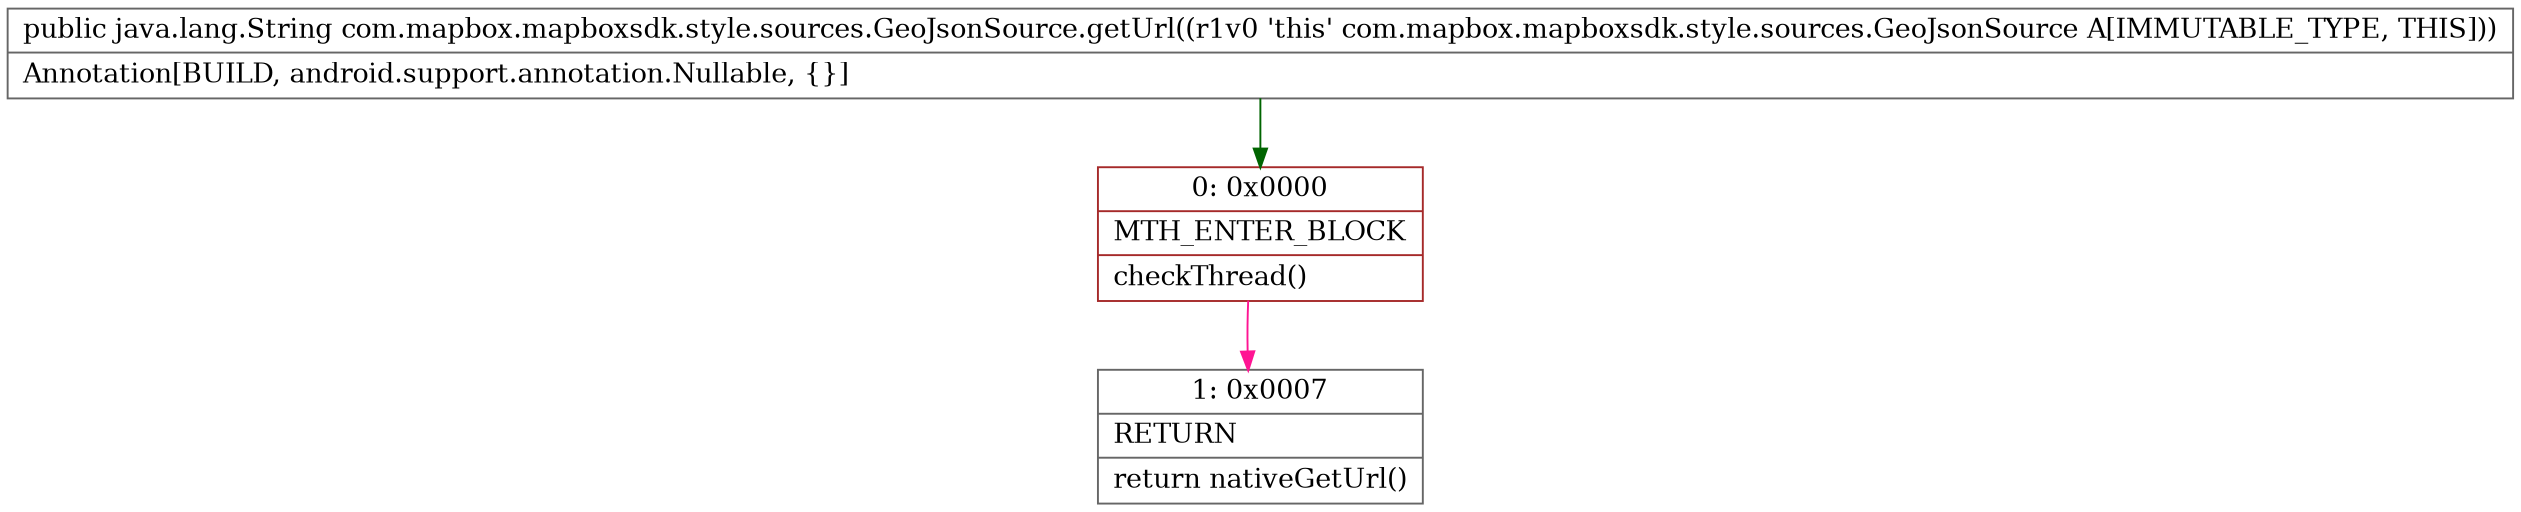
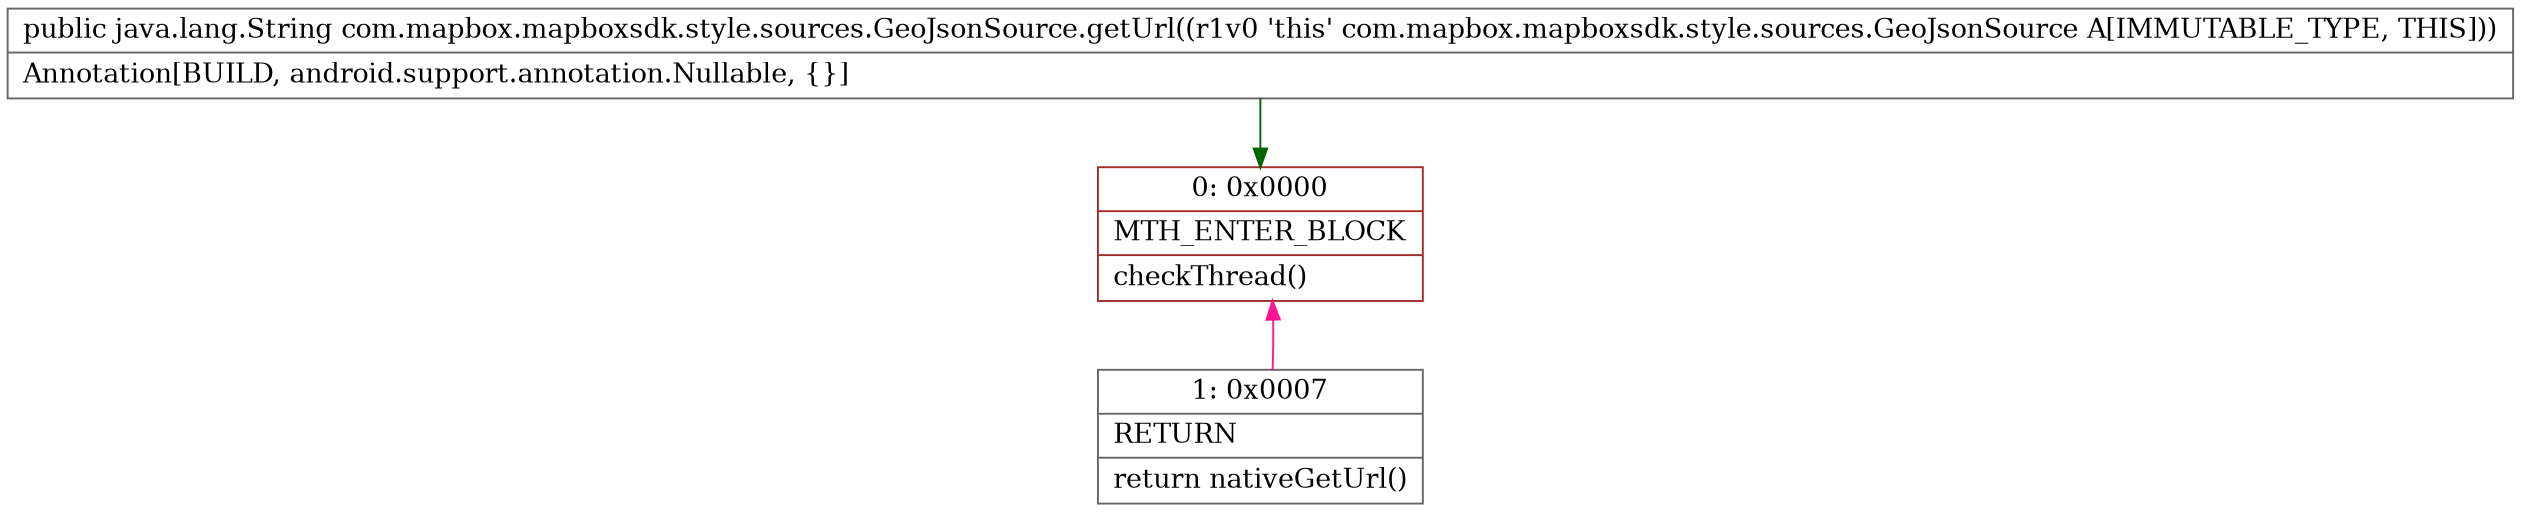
edge "0: 0x0000" -> "1: 0x0007": reversed
